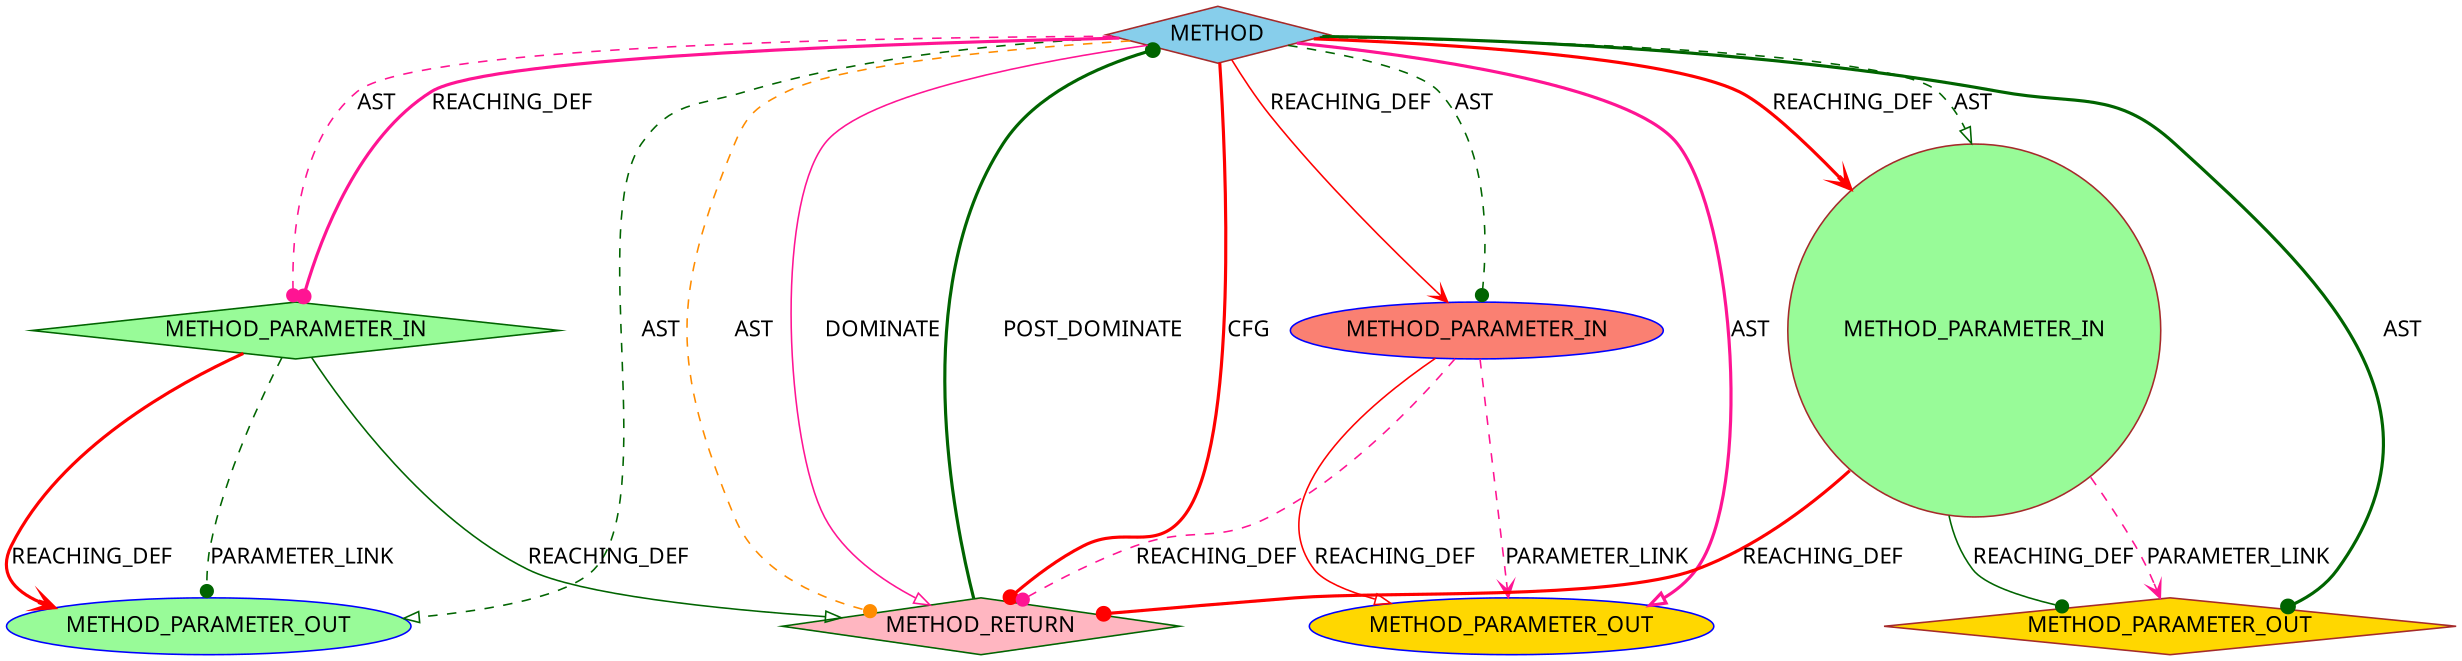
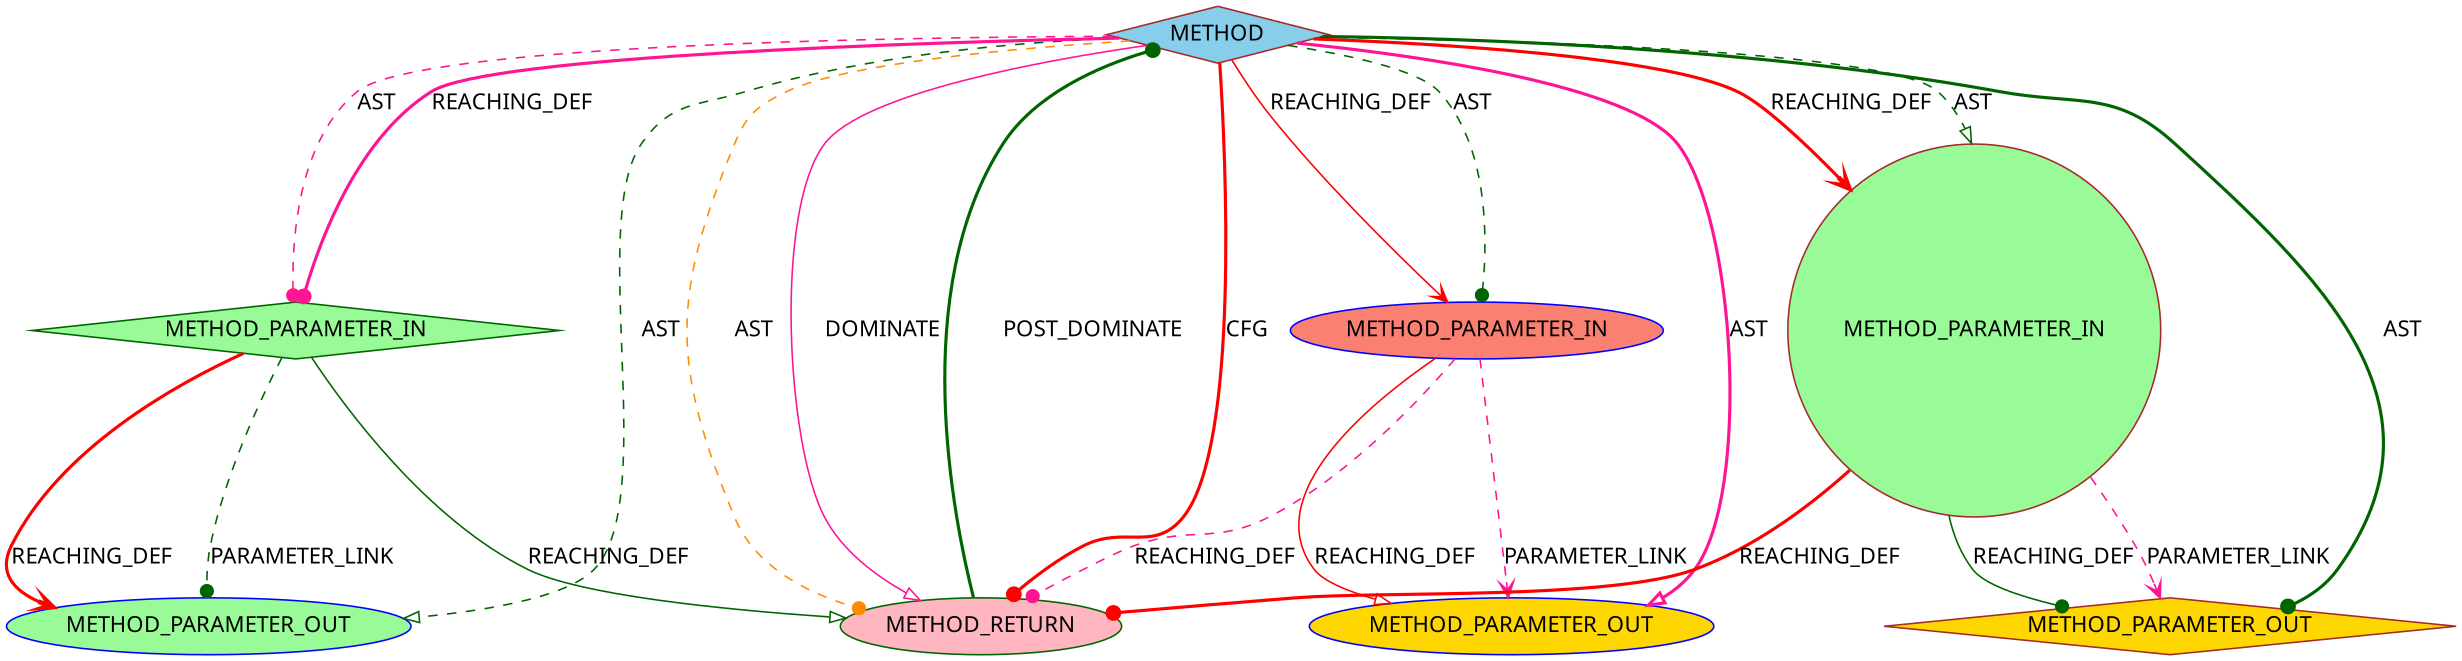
node "METHOD_RETURN": shape diamond -> ellipse
